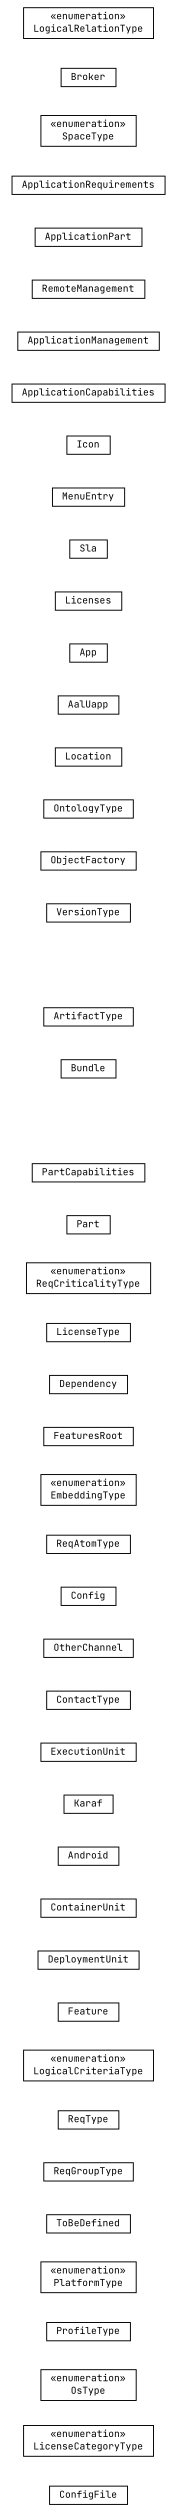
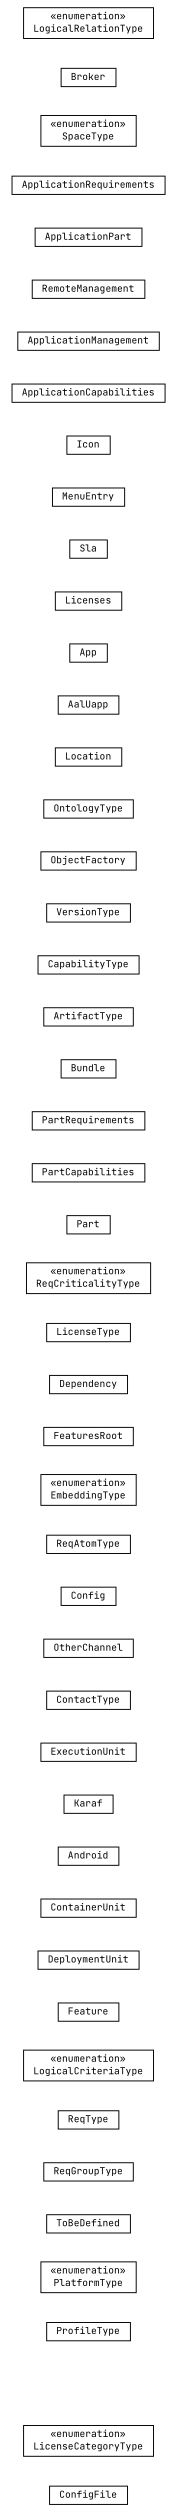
node "CapabilityType": added
node "PartRequirements": added
node "OsType": removed
